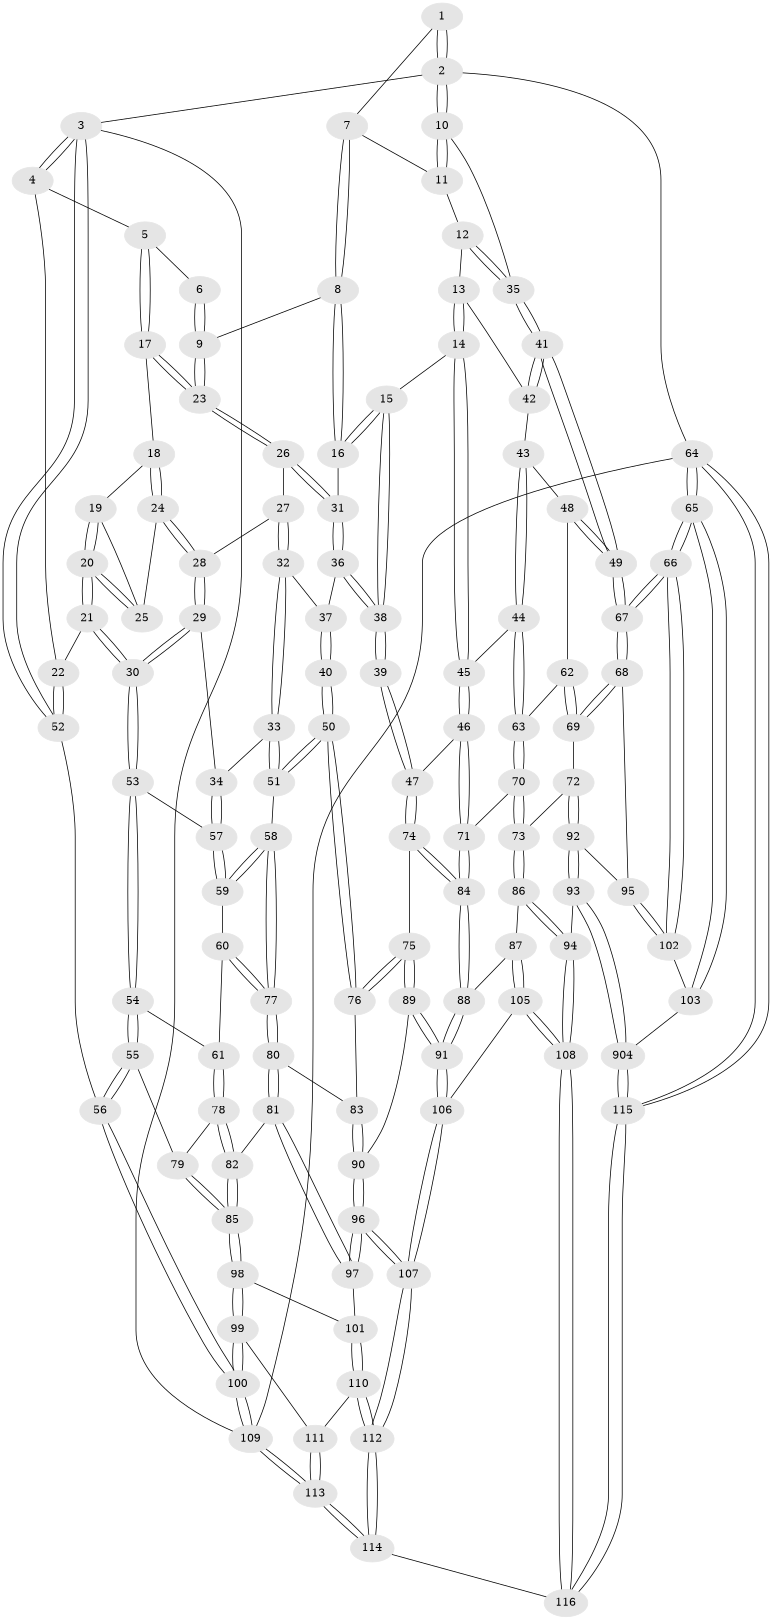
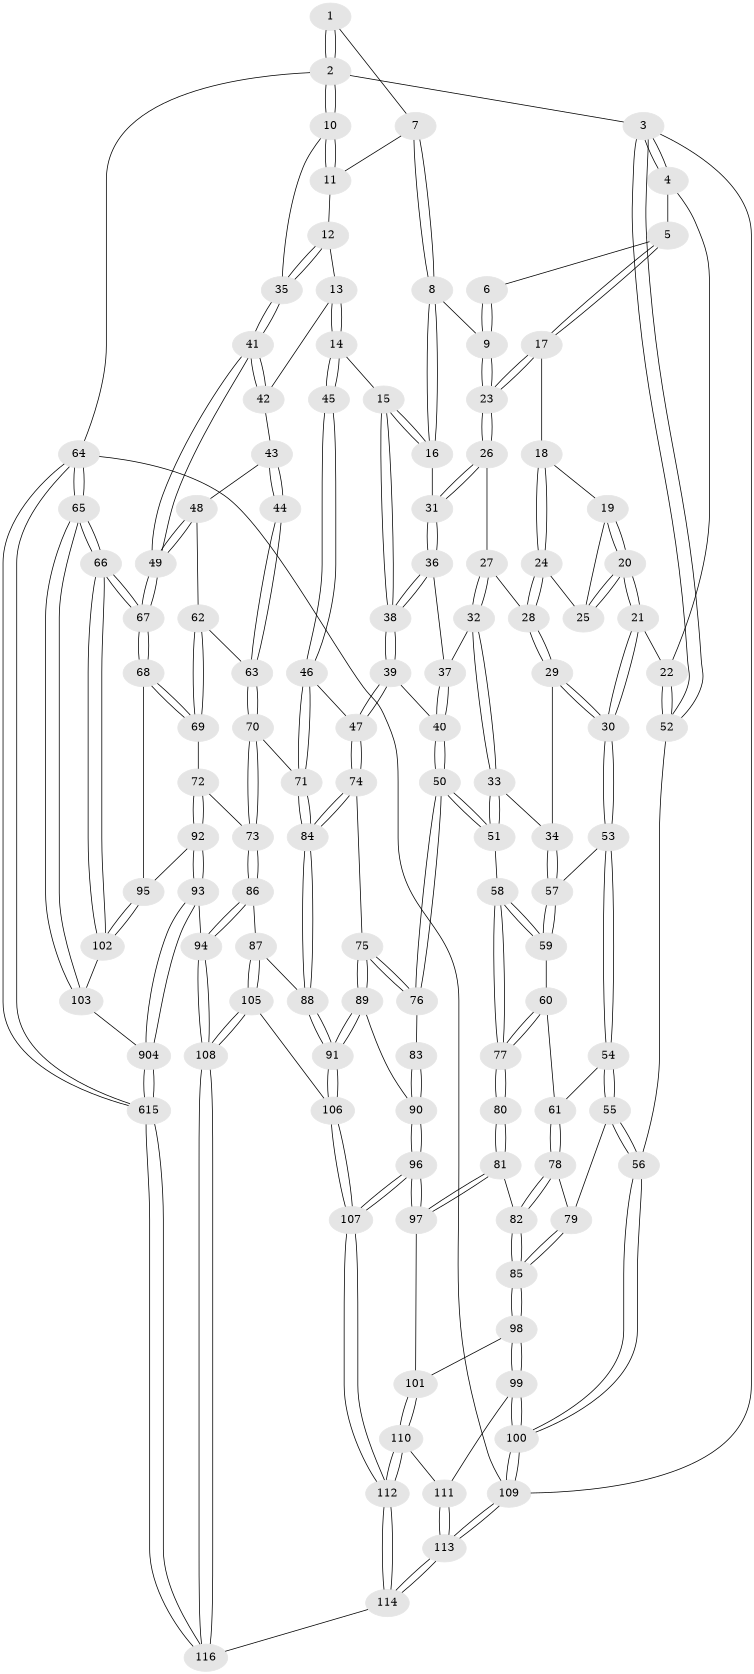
edge "44" -- "45": removed
edge "39" -- "40": added
edge "80" -- "83": removed
node "115": label "115" -> "615"
